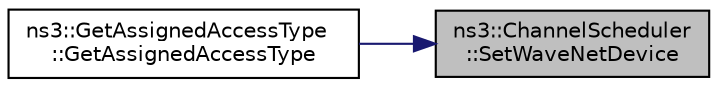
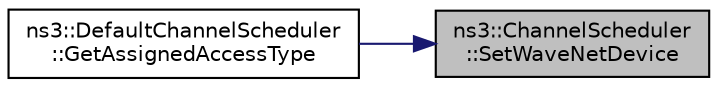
node "ns3::GetAssignedAccessType ::GetAssignedAccessType": label "ns3::GetAssignedAccessType ::GetAssignedAccessType" -> "ns3::DefaultChannelScheduler ::GetAssignedAccessType"
